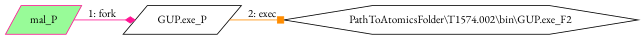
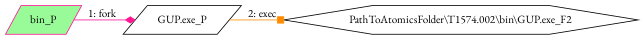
node "mal_P": label "mal_P" -> "bin_P"
